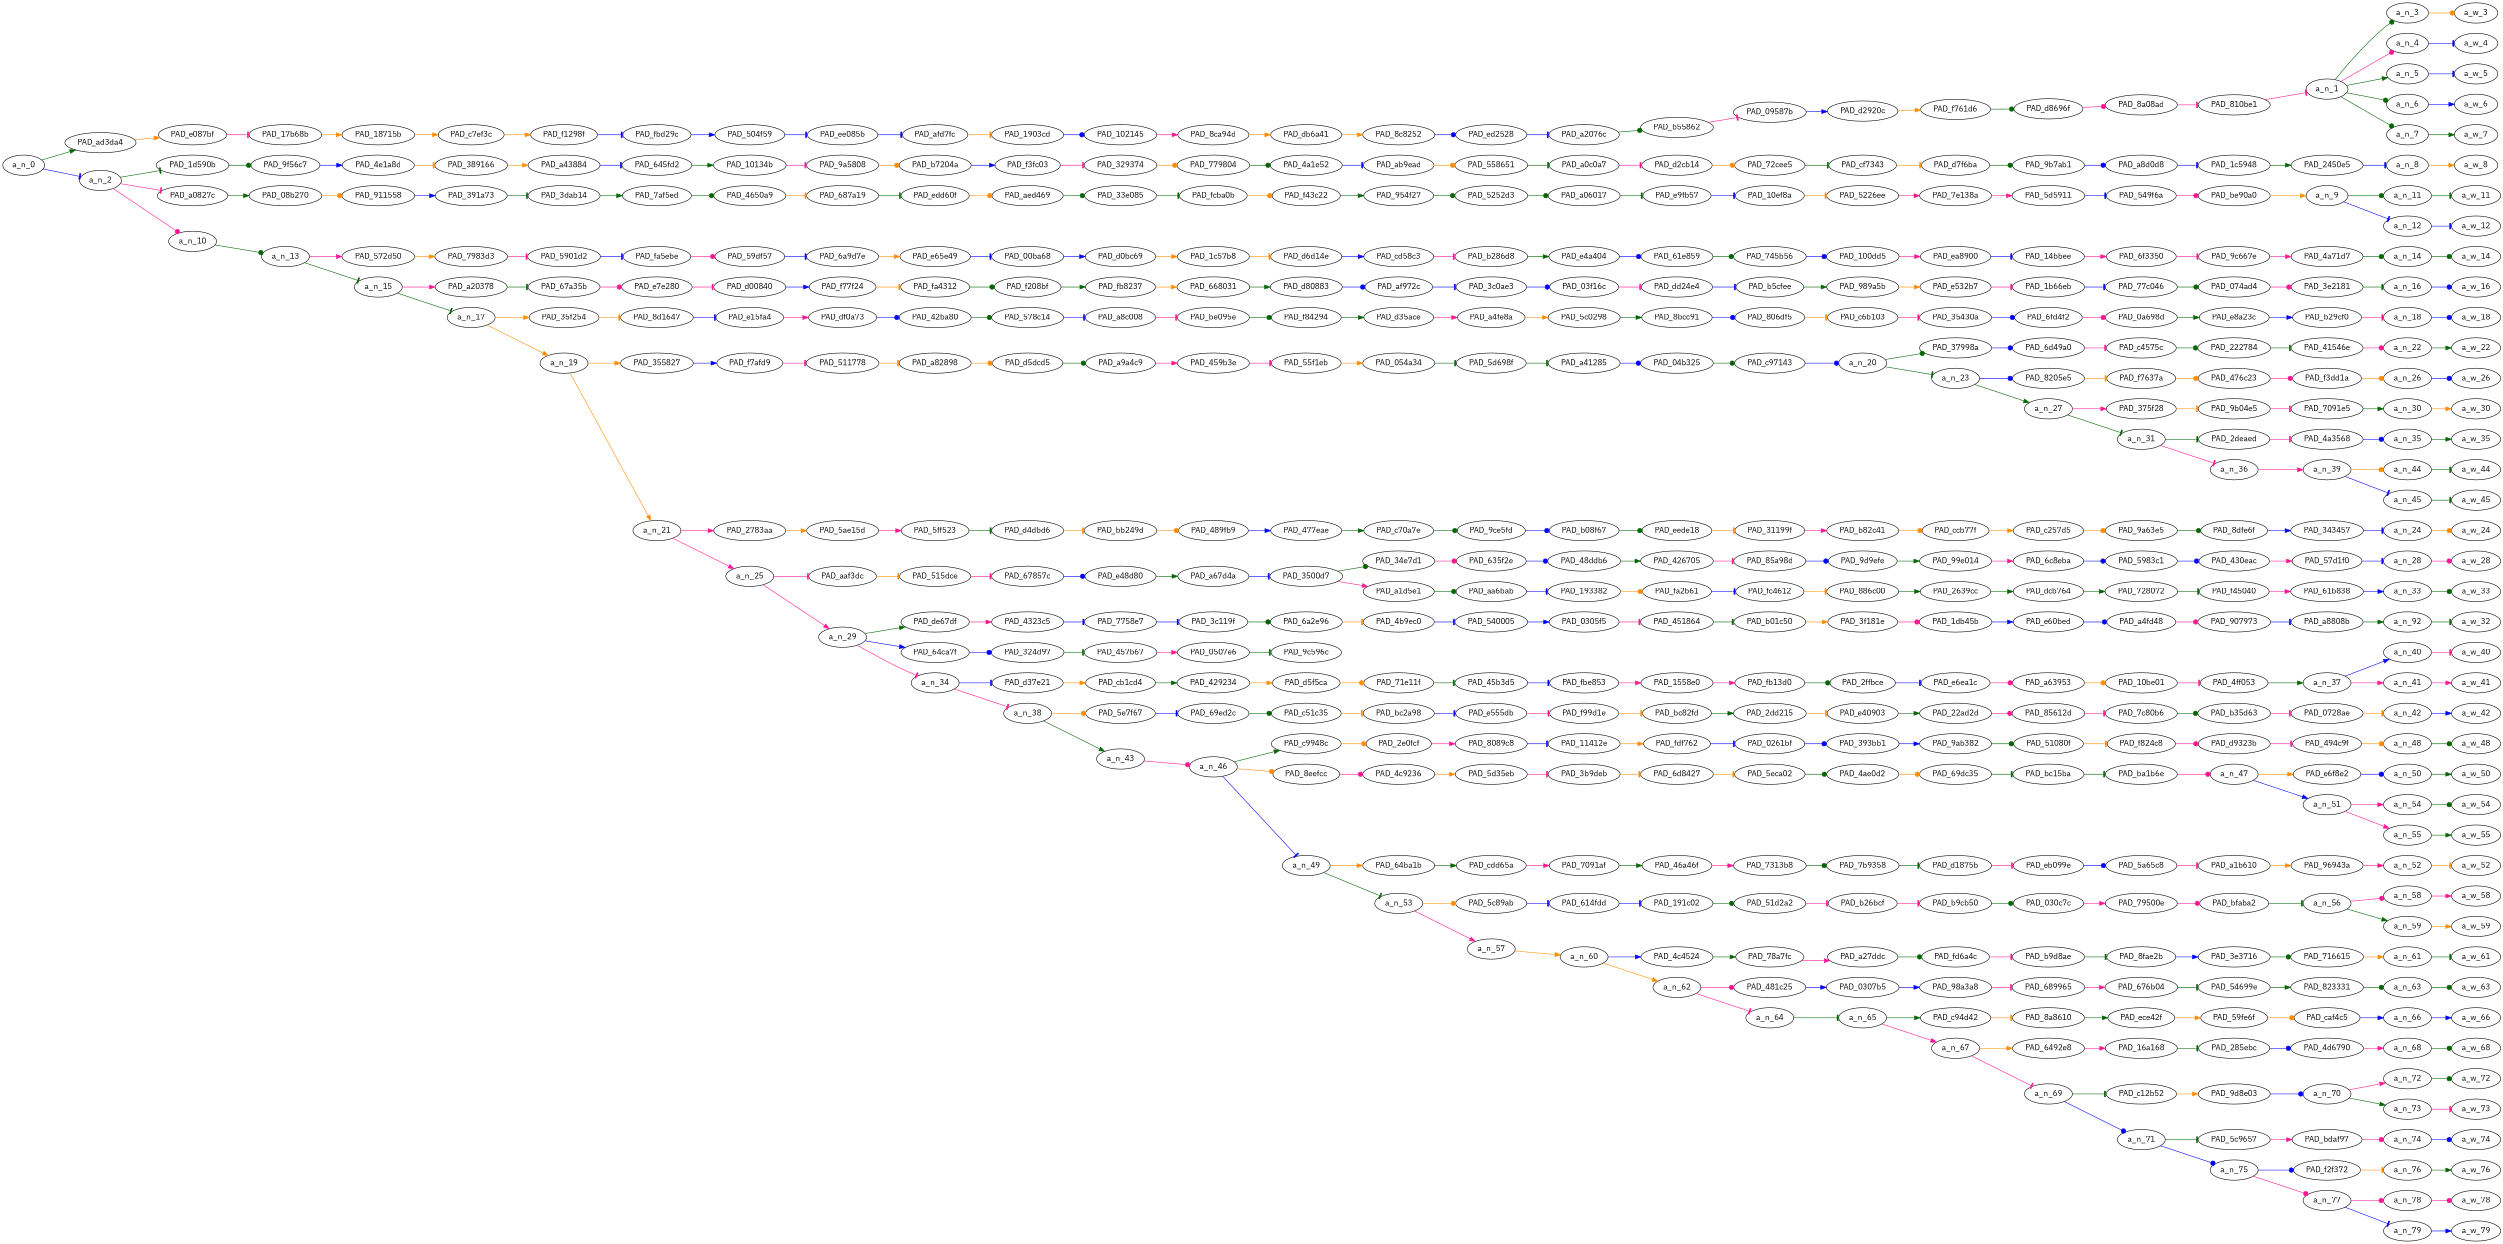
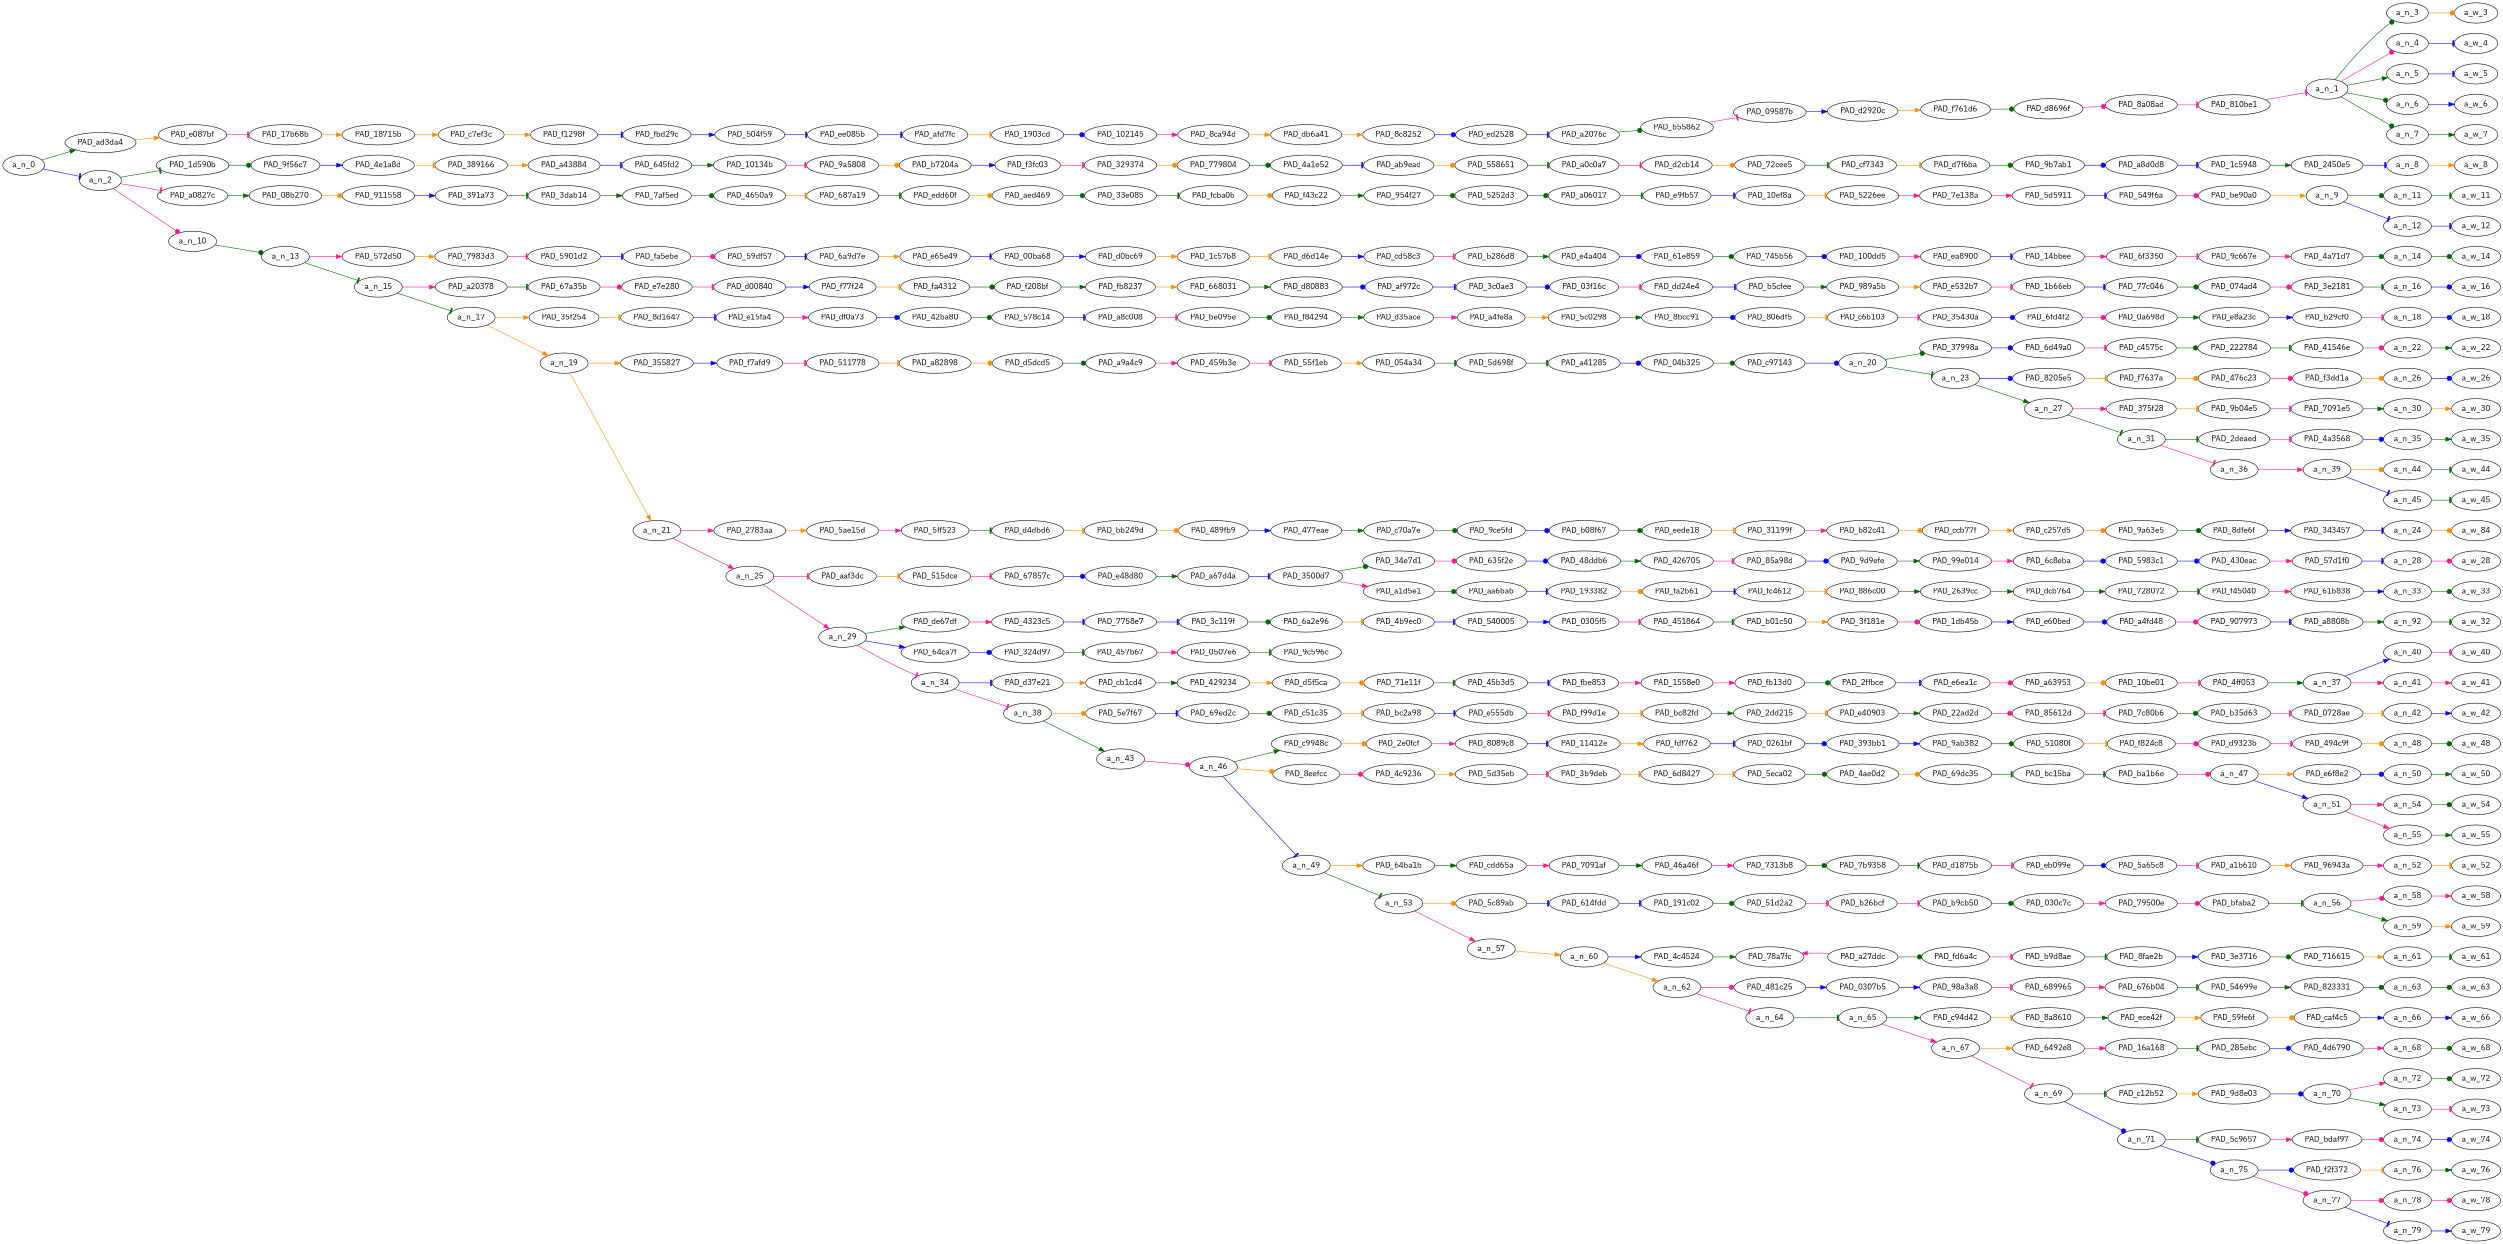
node "a_w_24": label "a_w_24" -> "a_w_84"
edge "PAD_78a7fc" -> "PAD_a27ddc": reversed
